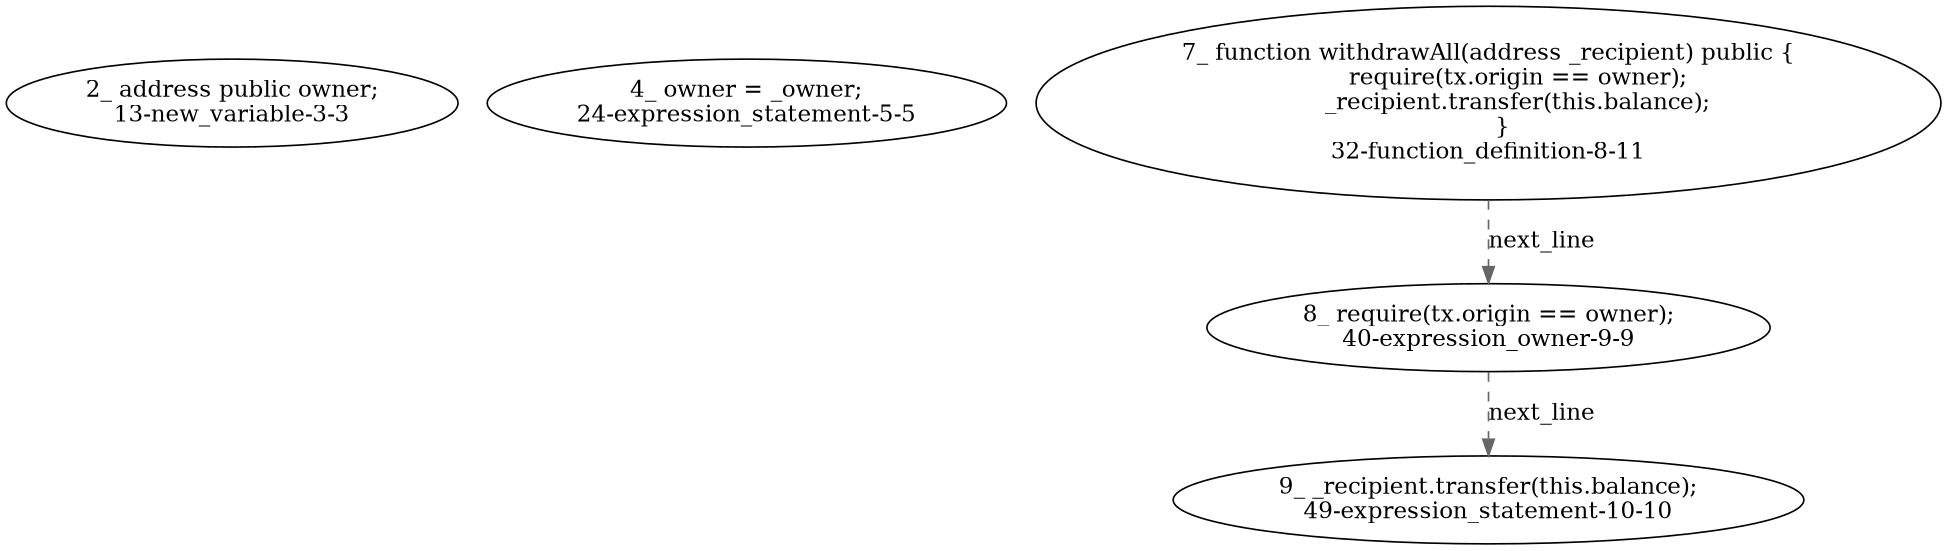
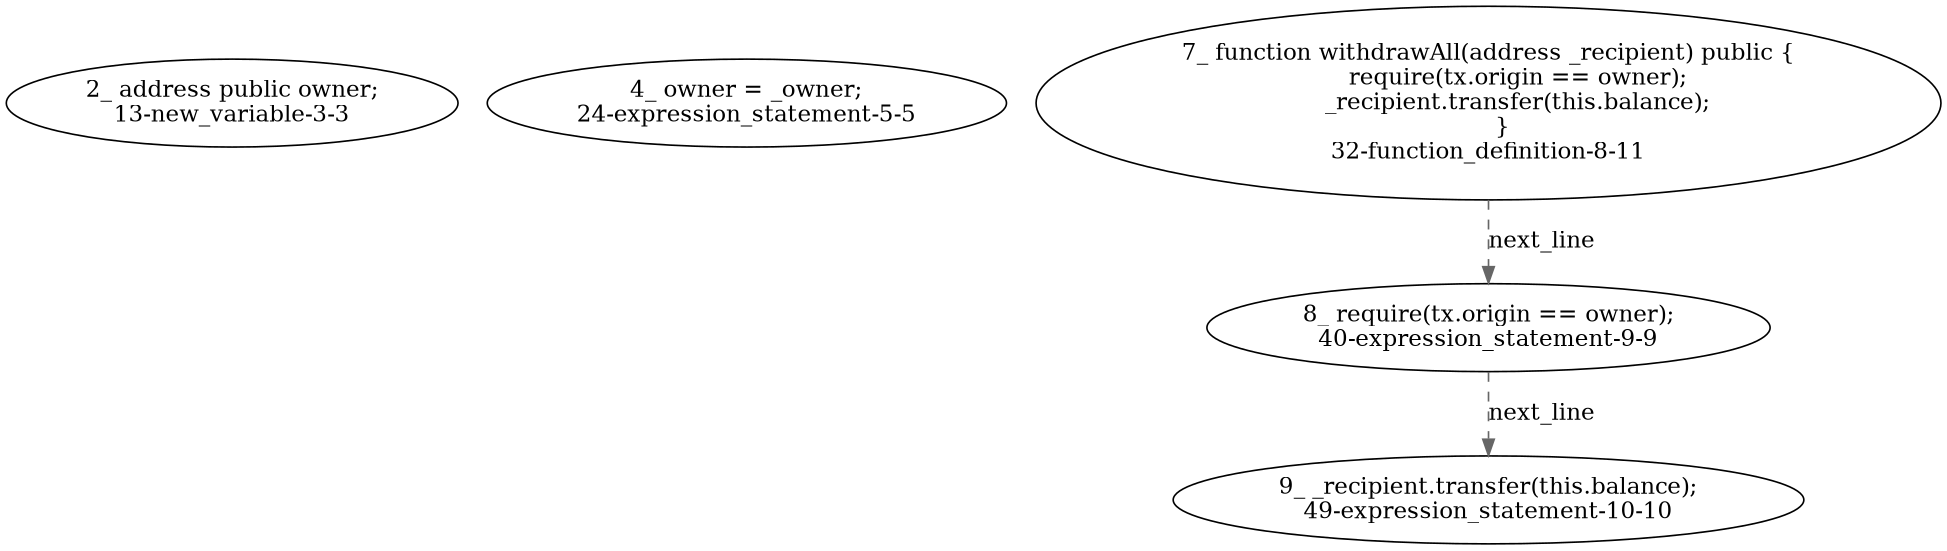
node "8_ require(tx.origin == owner); 40-expression_owner-9-9": label "8_ require(tx.origin == owner); 40-expression_owner-9-9" -> "8_ require(tx.origin == owner); 40-expression_statement-9-9"
